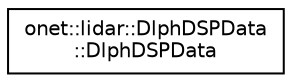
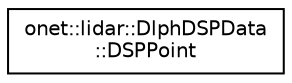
node "onet::lidar::DlphDSPData ::DlphDSPData": label "onet::lidar::DlphDSPData ::DlphDSPData" -> "onet::lidar::DlphDSPData ::DSPPoint"
